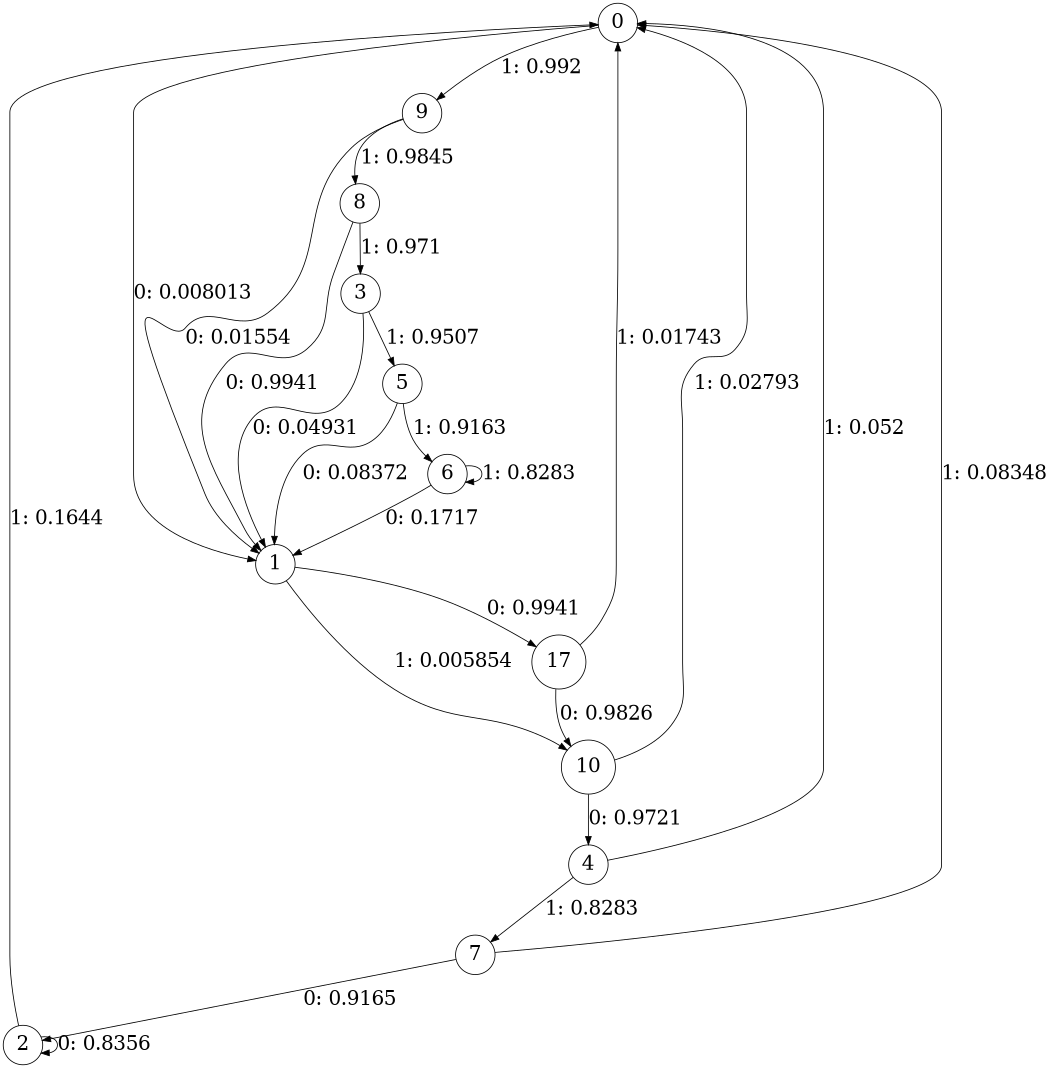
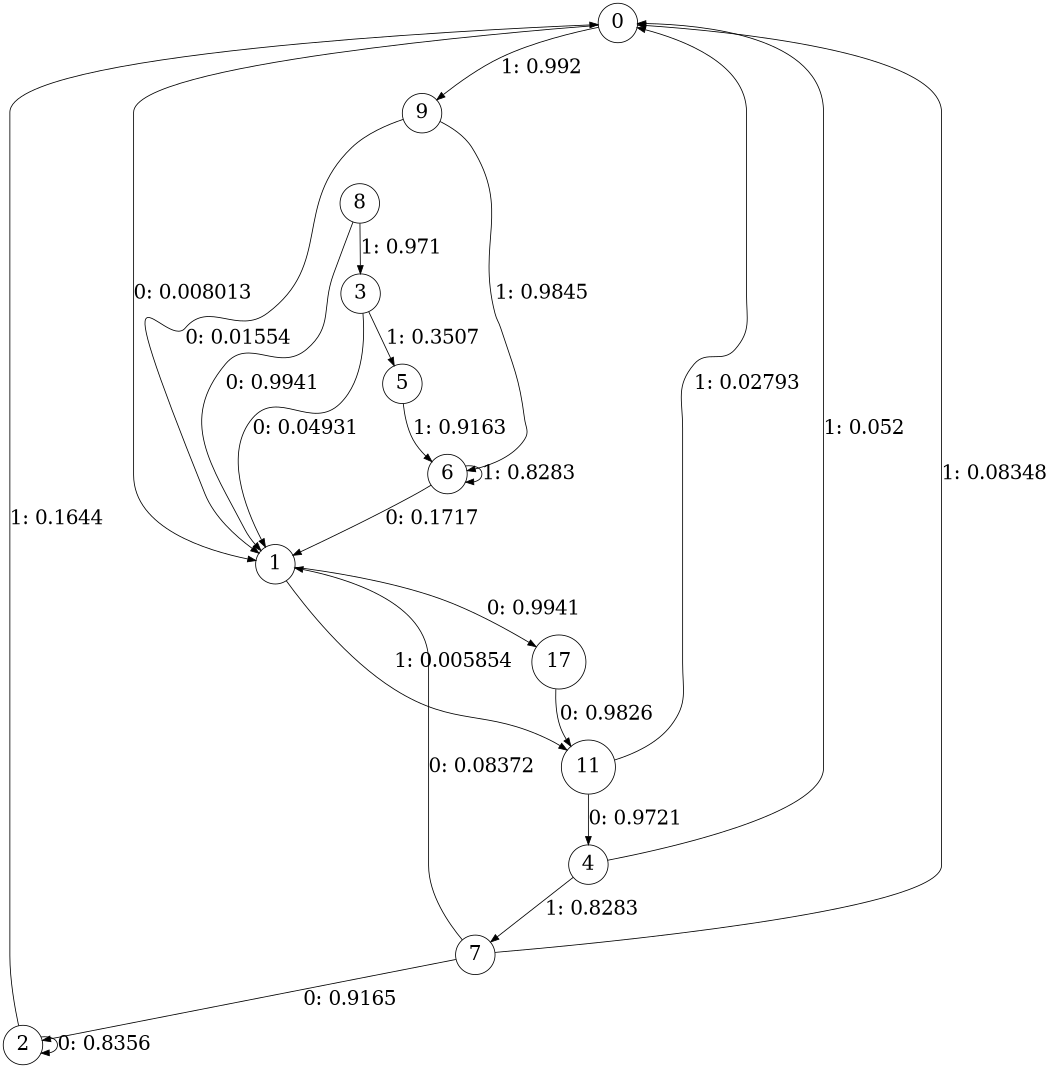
edge "9" -> "8": now "9" -> "6"
edge "3" -> "5": label "1: 0.9507   " -> "1: 0.3507   "
edge "17" -> "0": removed, label "1: 0.01743"
edge "5" -> "1": now "7" -> "1"
node "10": label "10" -> "11"
